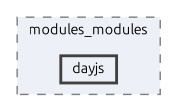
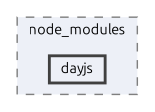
cluster "modules_modules": label "modules_modules" -> "node_modules"
